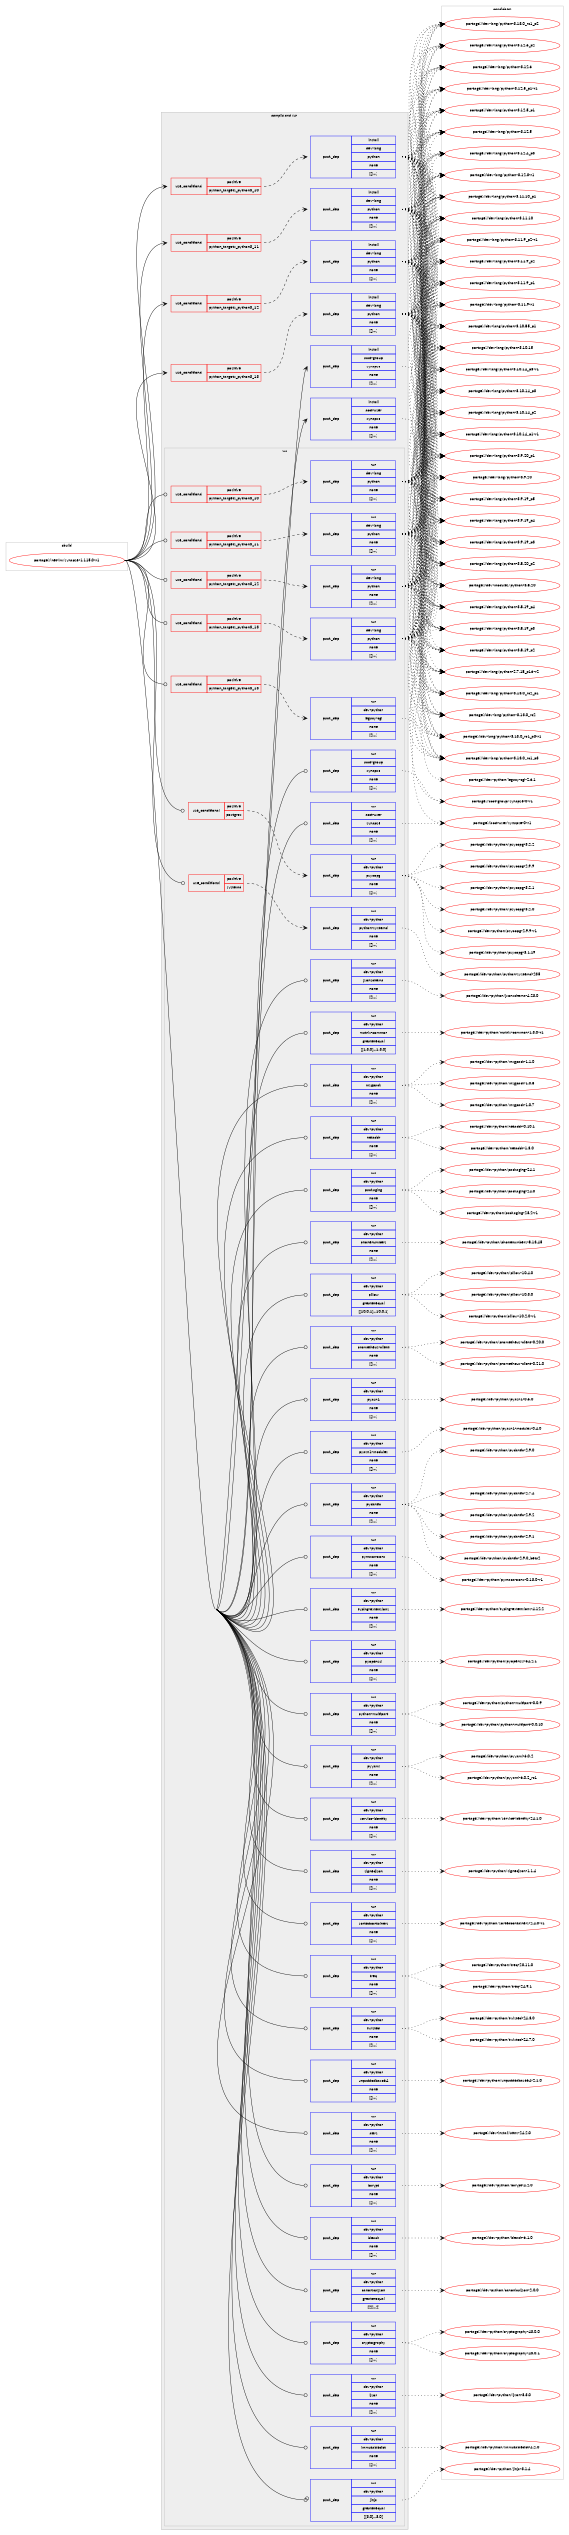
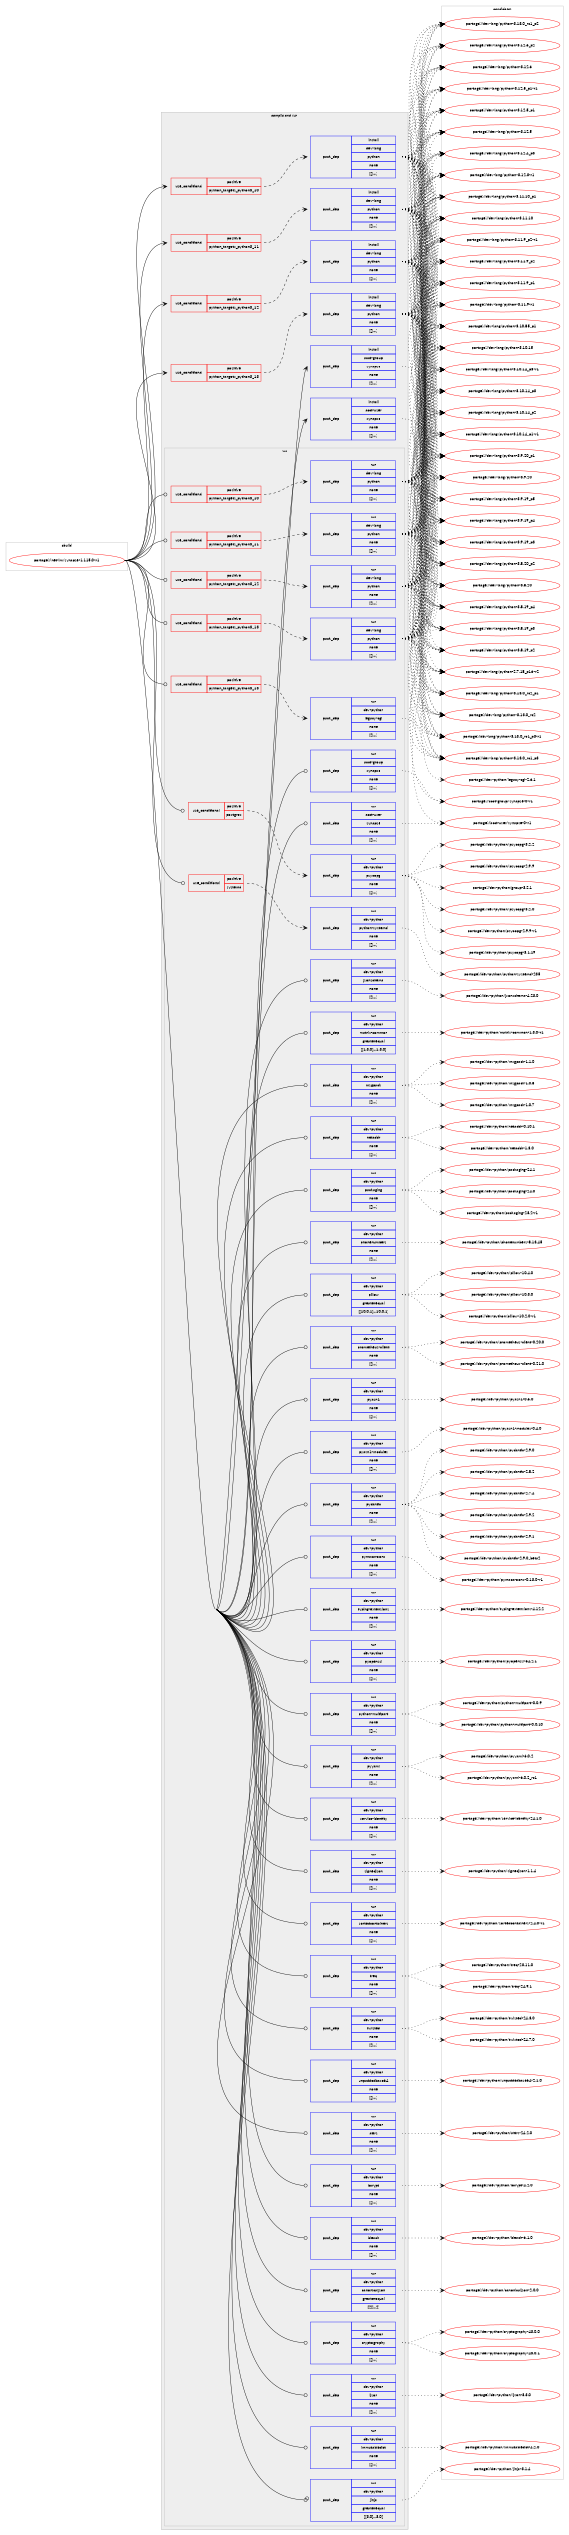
node "portage://dev-modules/python-3.8.20": label "portage://dev-modules/python-3.8.20" -> "portage://dev-lang/python-3.8.20"
node "portage://dev-python/psycopg-3.2.1": label "portage://dev-python/psycopg-3.2.1" -> "portage://dev-python/group-3.2.1"
node "portage://dev-python/pydantic-2.8.2": added
node "portage://dev-install/attrs-24.2.0": label "portage://dev-install/attrs-24.2.0" -> "portage://dev-python/attrs-24.2.0"
